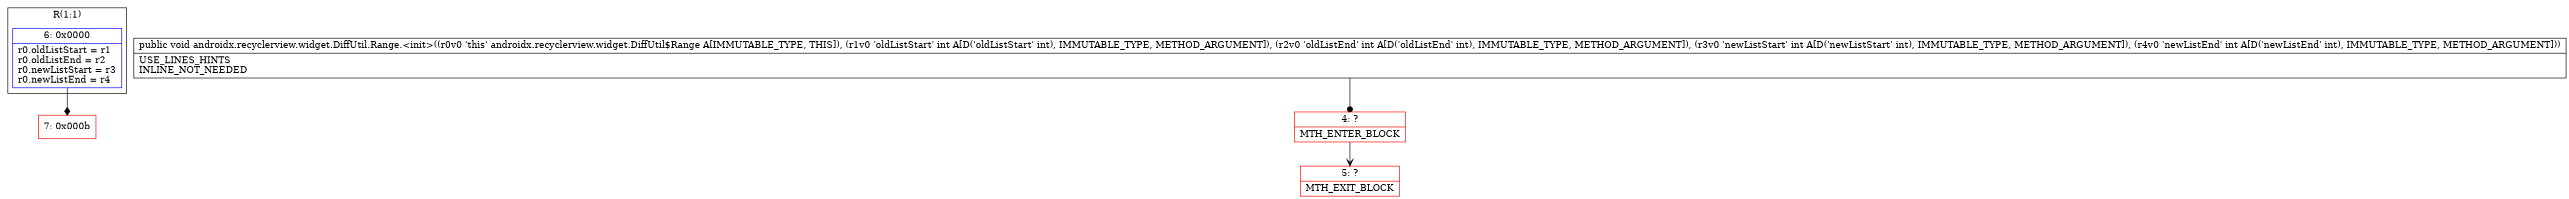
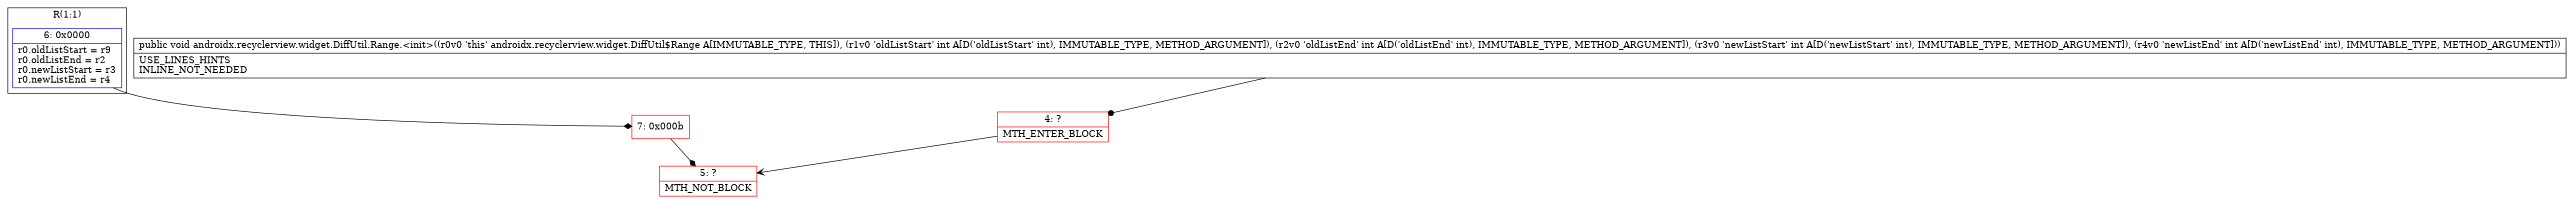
node "6: 0x0000": text "r0.oldListStart = r1" -> "r0.oldListStart = r9"
edge "7: 0x000b" -> "5: ?": added
node "5: ?": text "MTH_EXIT_BLOCK" -> "MTH_NOT_BLOCK"
